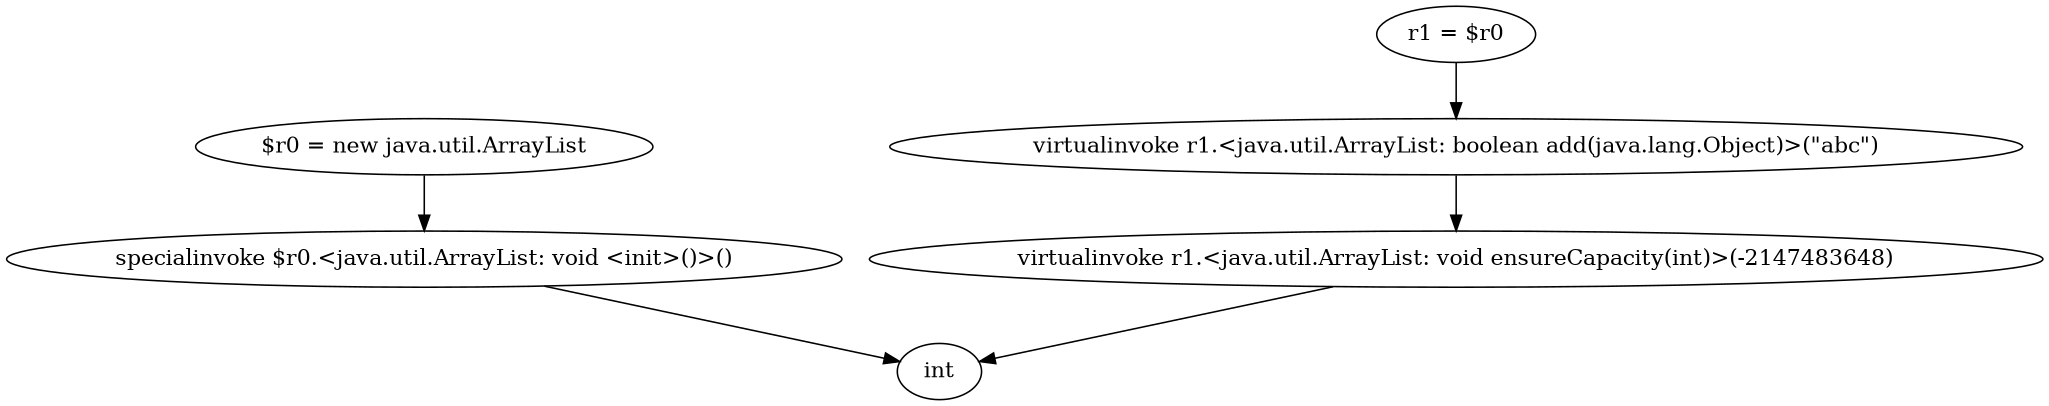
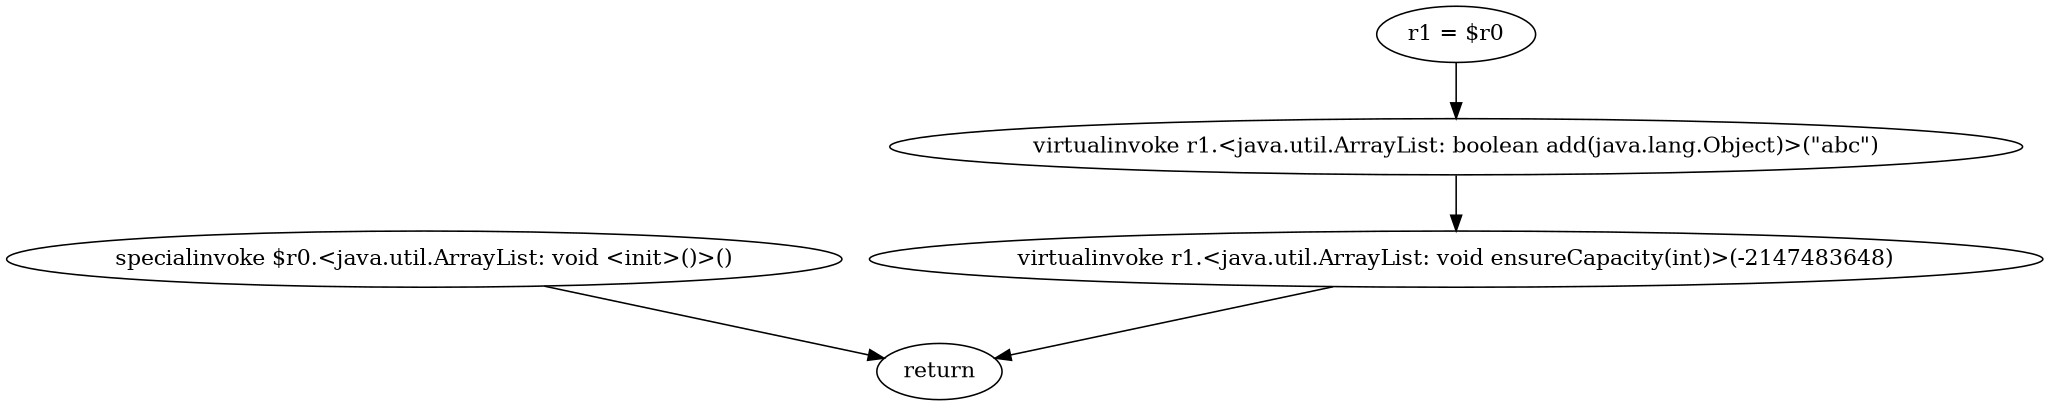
node "$r0 = new java.util.ArrayList": removed
node "int": label "int" -> "return"
